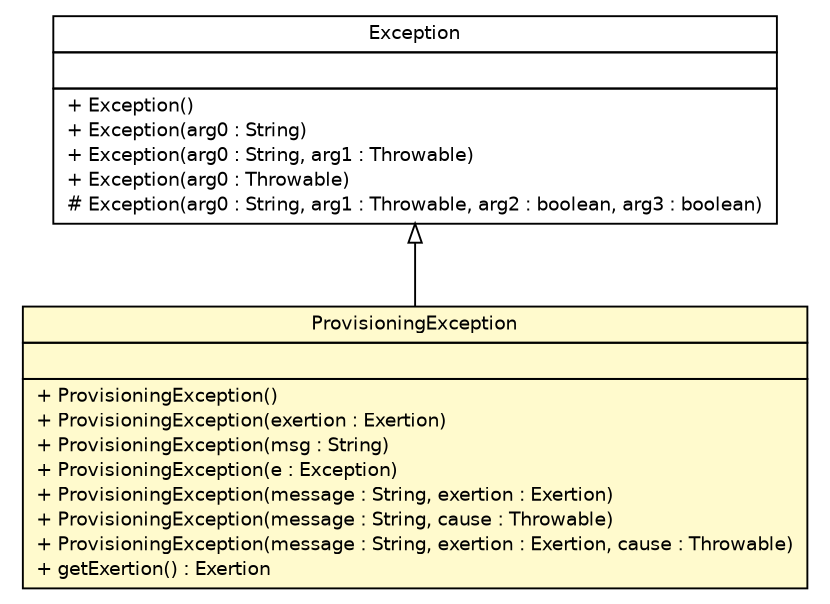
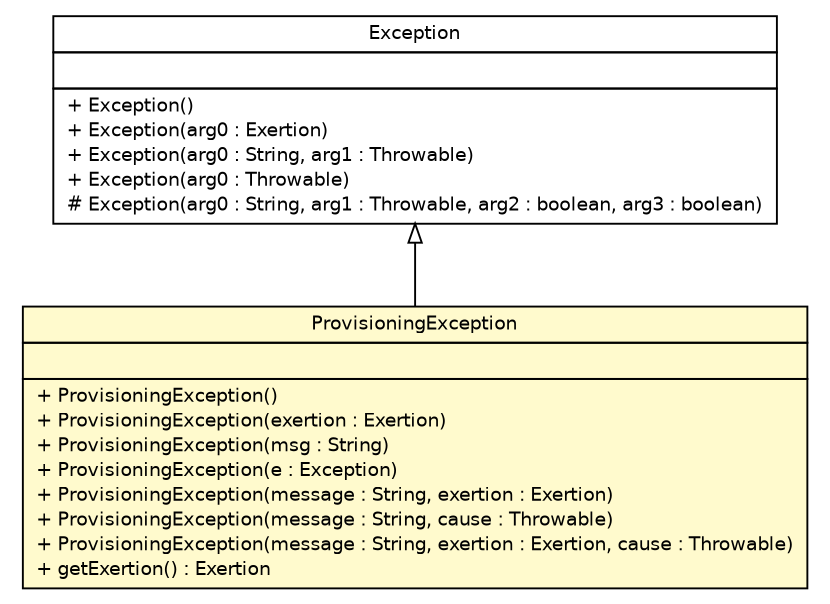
node "Exception": text "+ Exception(arg0 : String)" -> "+ Exception(arg0 : Exertion)"
